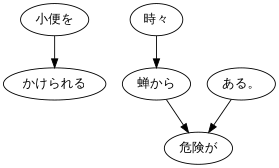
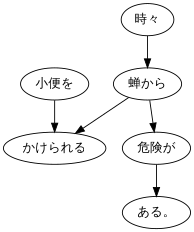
edge "ある。" -> "危険が": reversed
edge "蝉から" -> "かけられる": added
